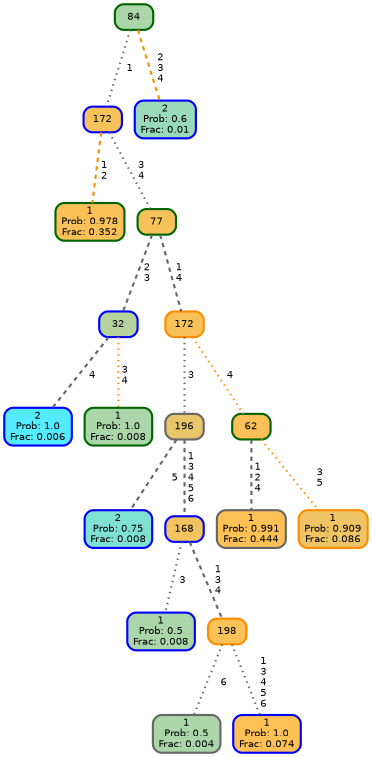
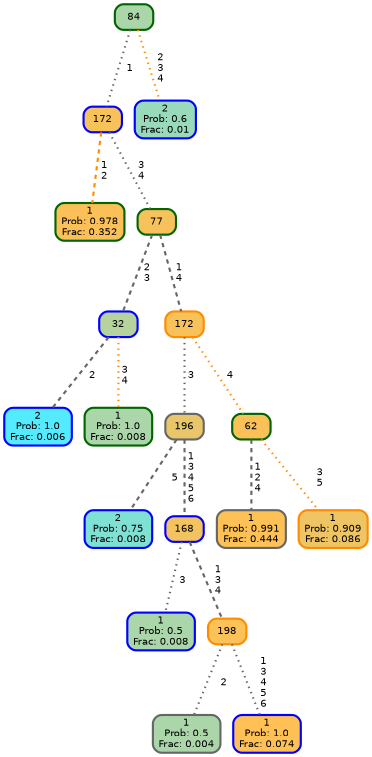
edge "84" -- "2 Prob: 0.6 Frac: 0.01": style dashed -> dotted
edge "32" -- "2 Prob: 1.0 Frac: 0.006": label " 4" -> " 2"
edge "198" -- "1 Prob: 0.5 Frac: 0.004": label " 6" -> " 2"
